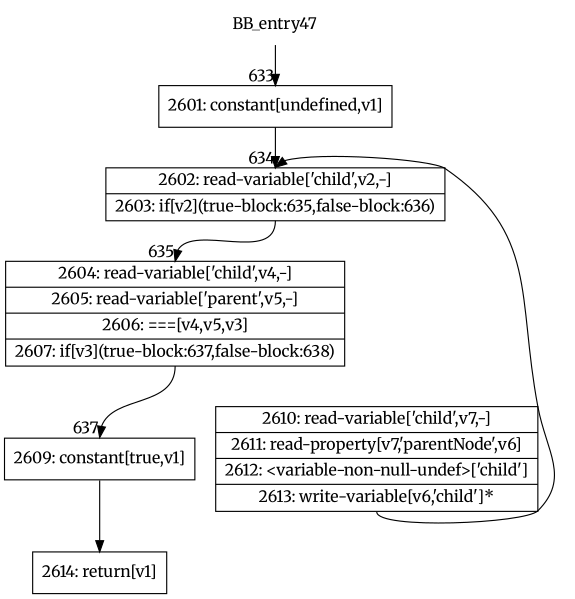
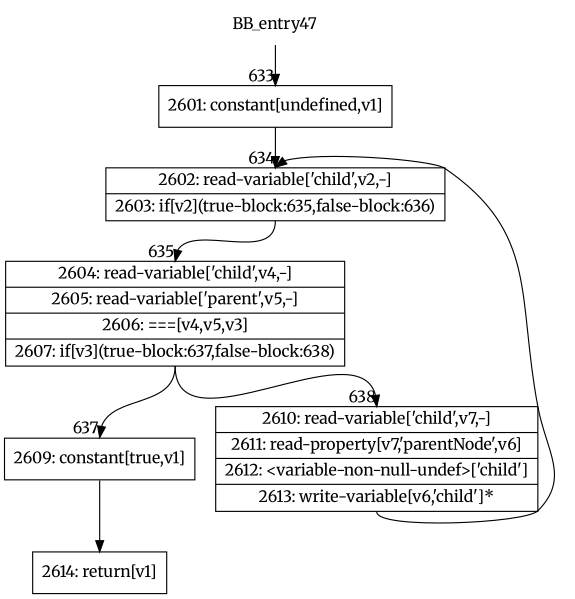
edge "2604: read-variable['child',v4,-]" -> "2610: read-variable['child',v7,-]": added
